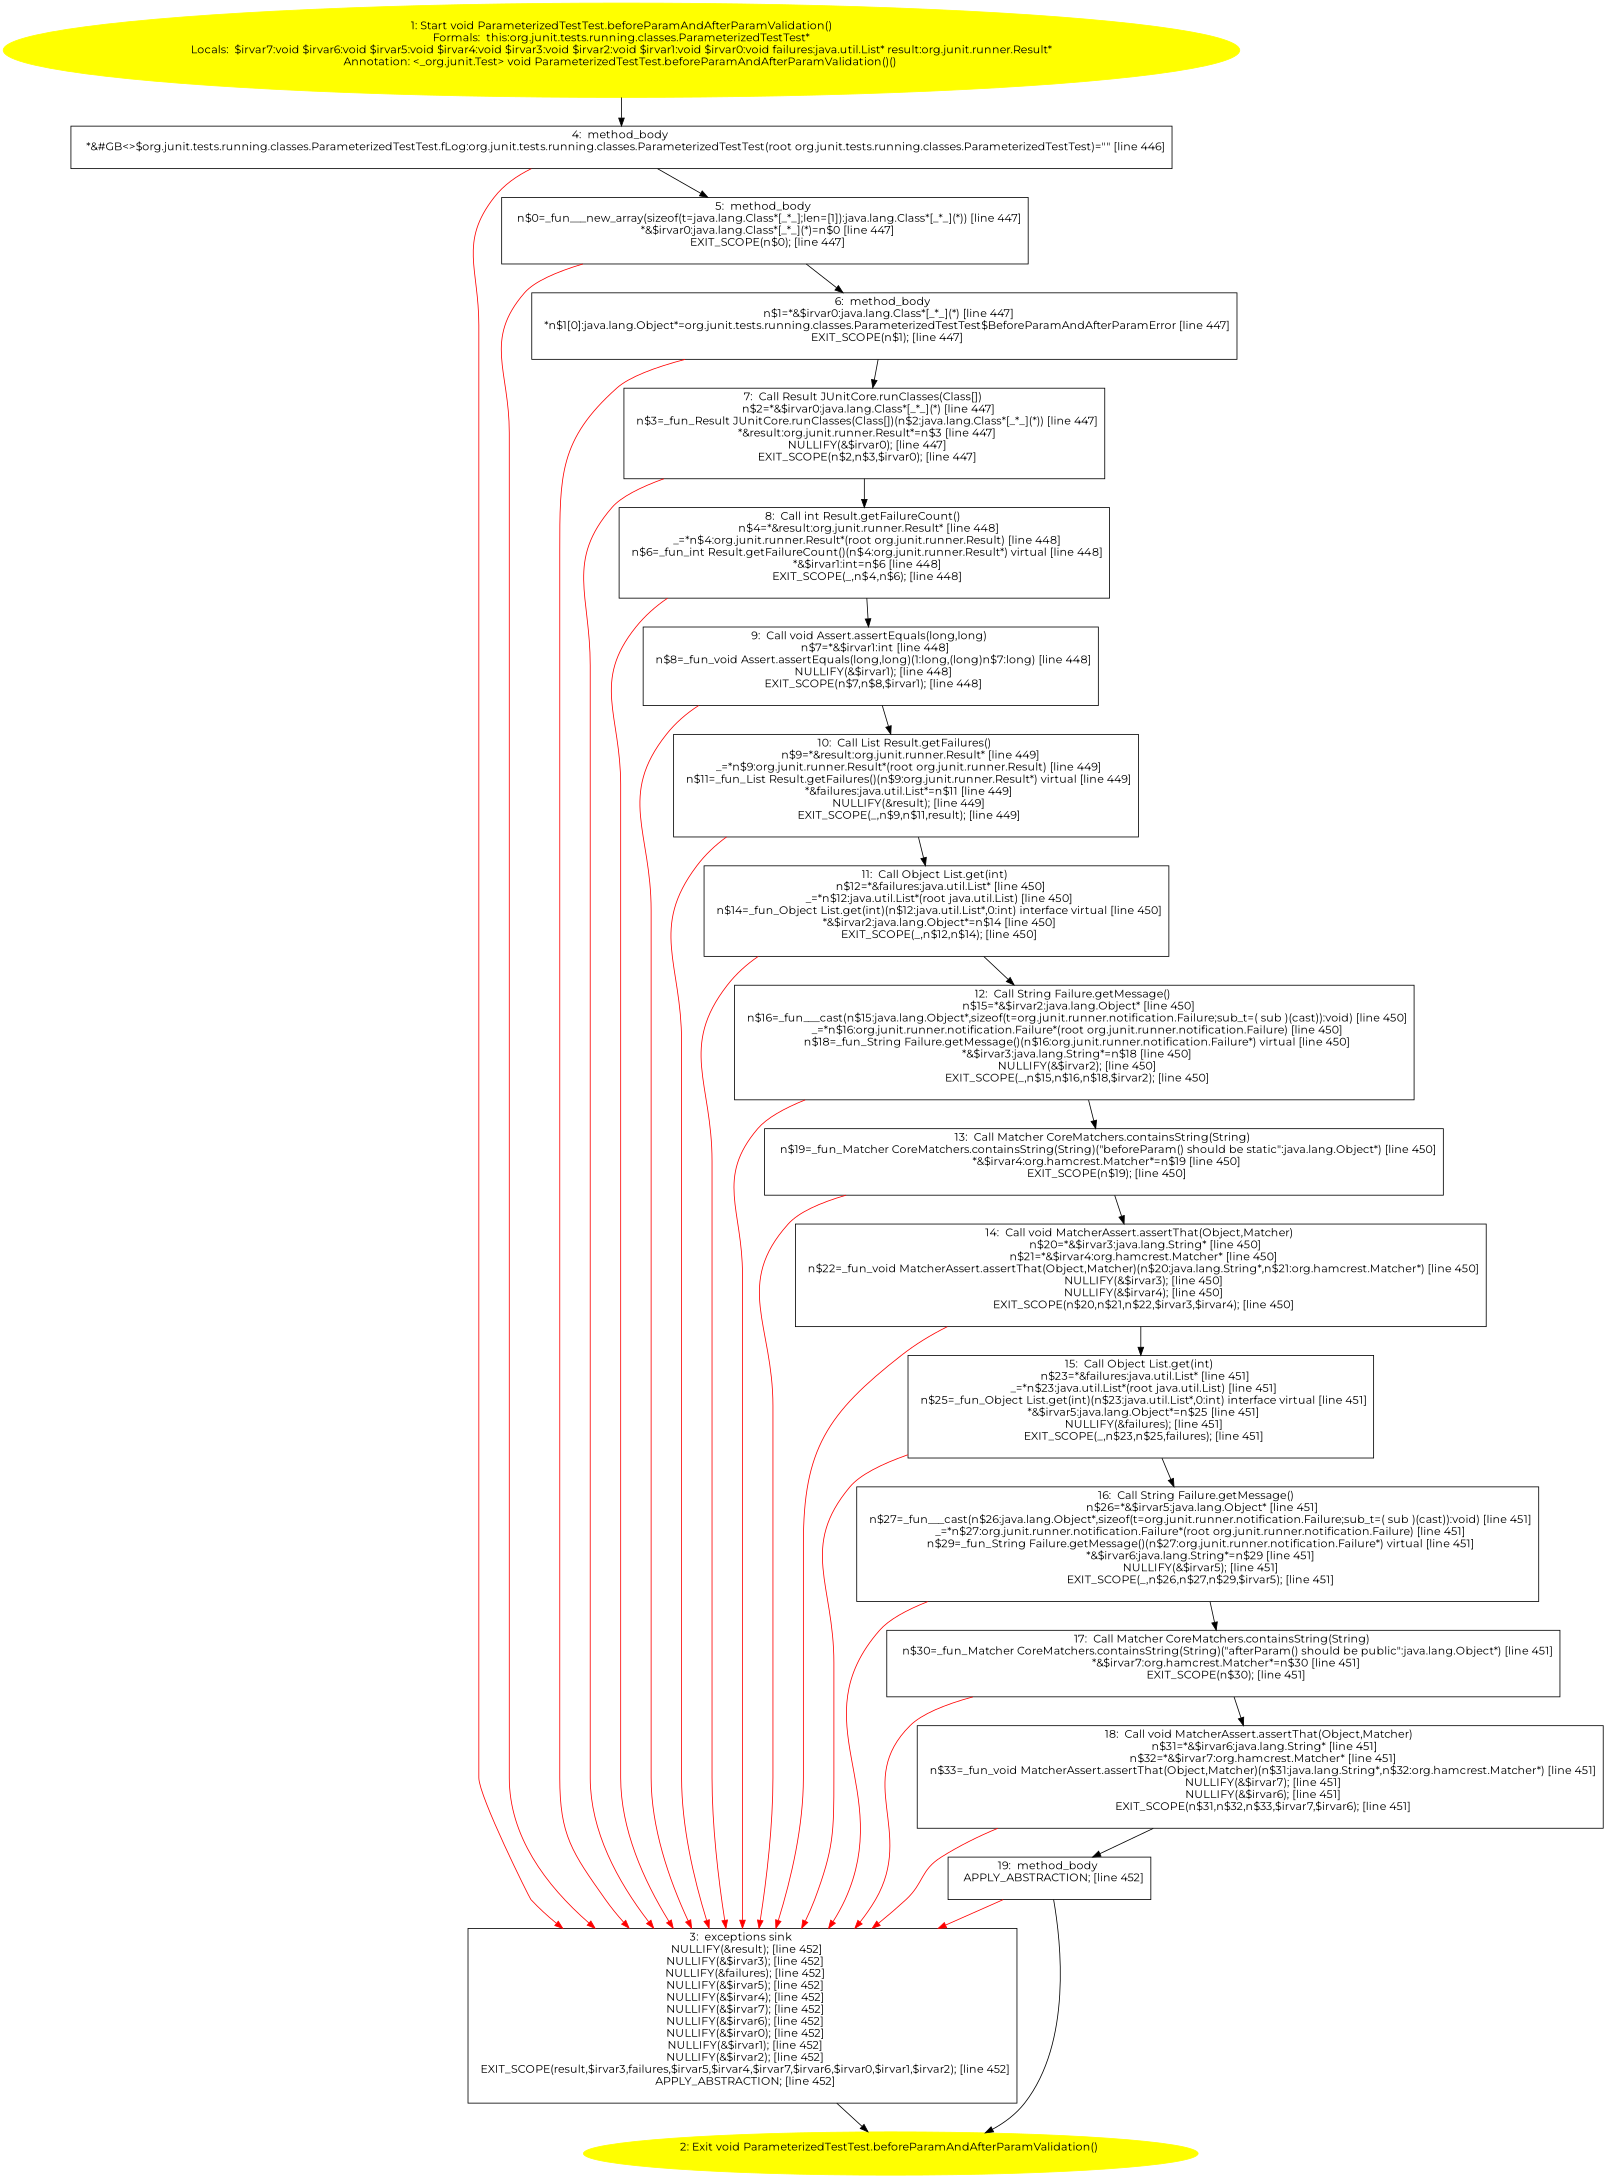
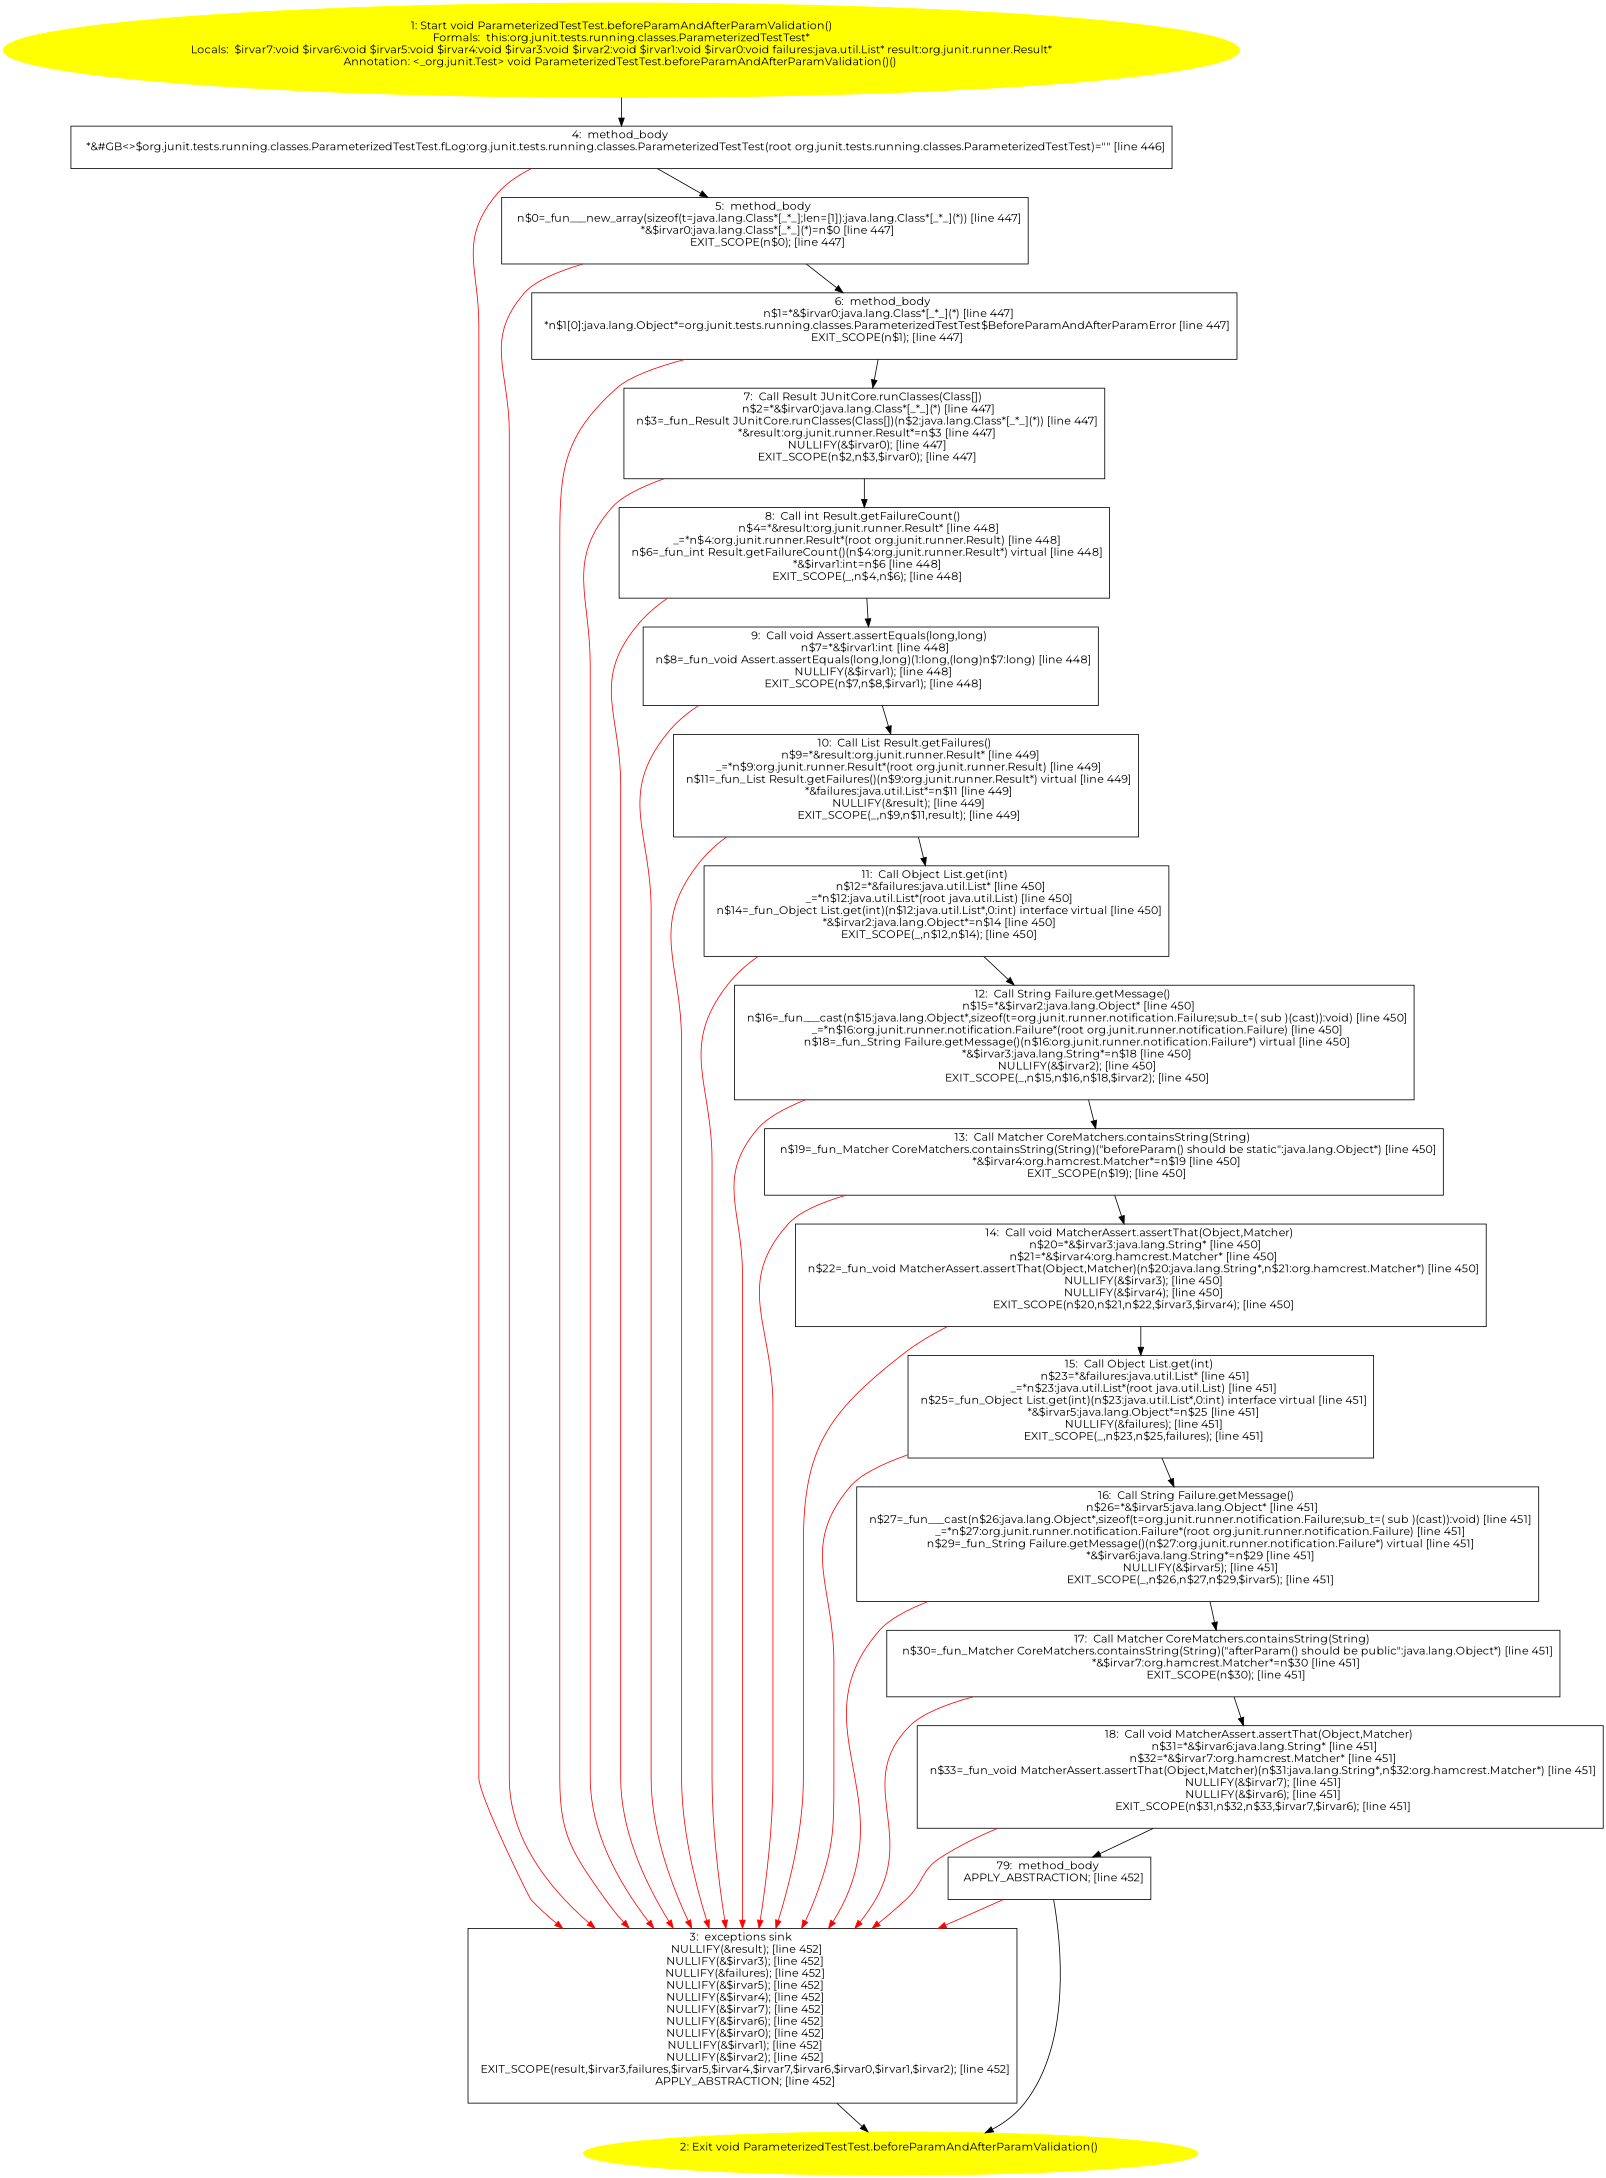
node "19:  method_body APPLY_ABSTRACTION; [line 452]": label "19:  method_body APPLY_ABSTRACTION; [line 452]" -> "79:  method_body APPLY_ABSTRACTION; [line 452]"
